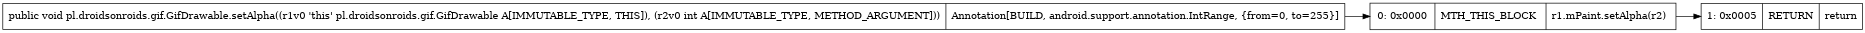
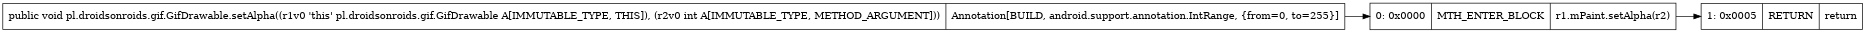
node "0: 0x0000": text "MTH_THIS_BLOCK" -> "MTH_ENTER_BLOCK"
